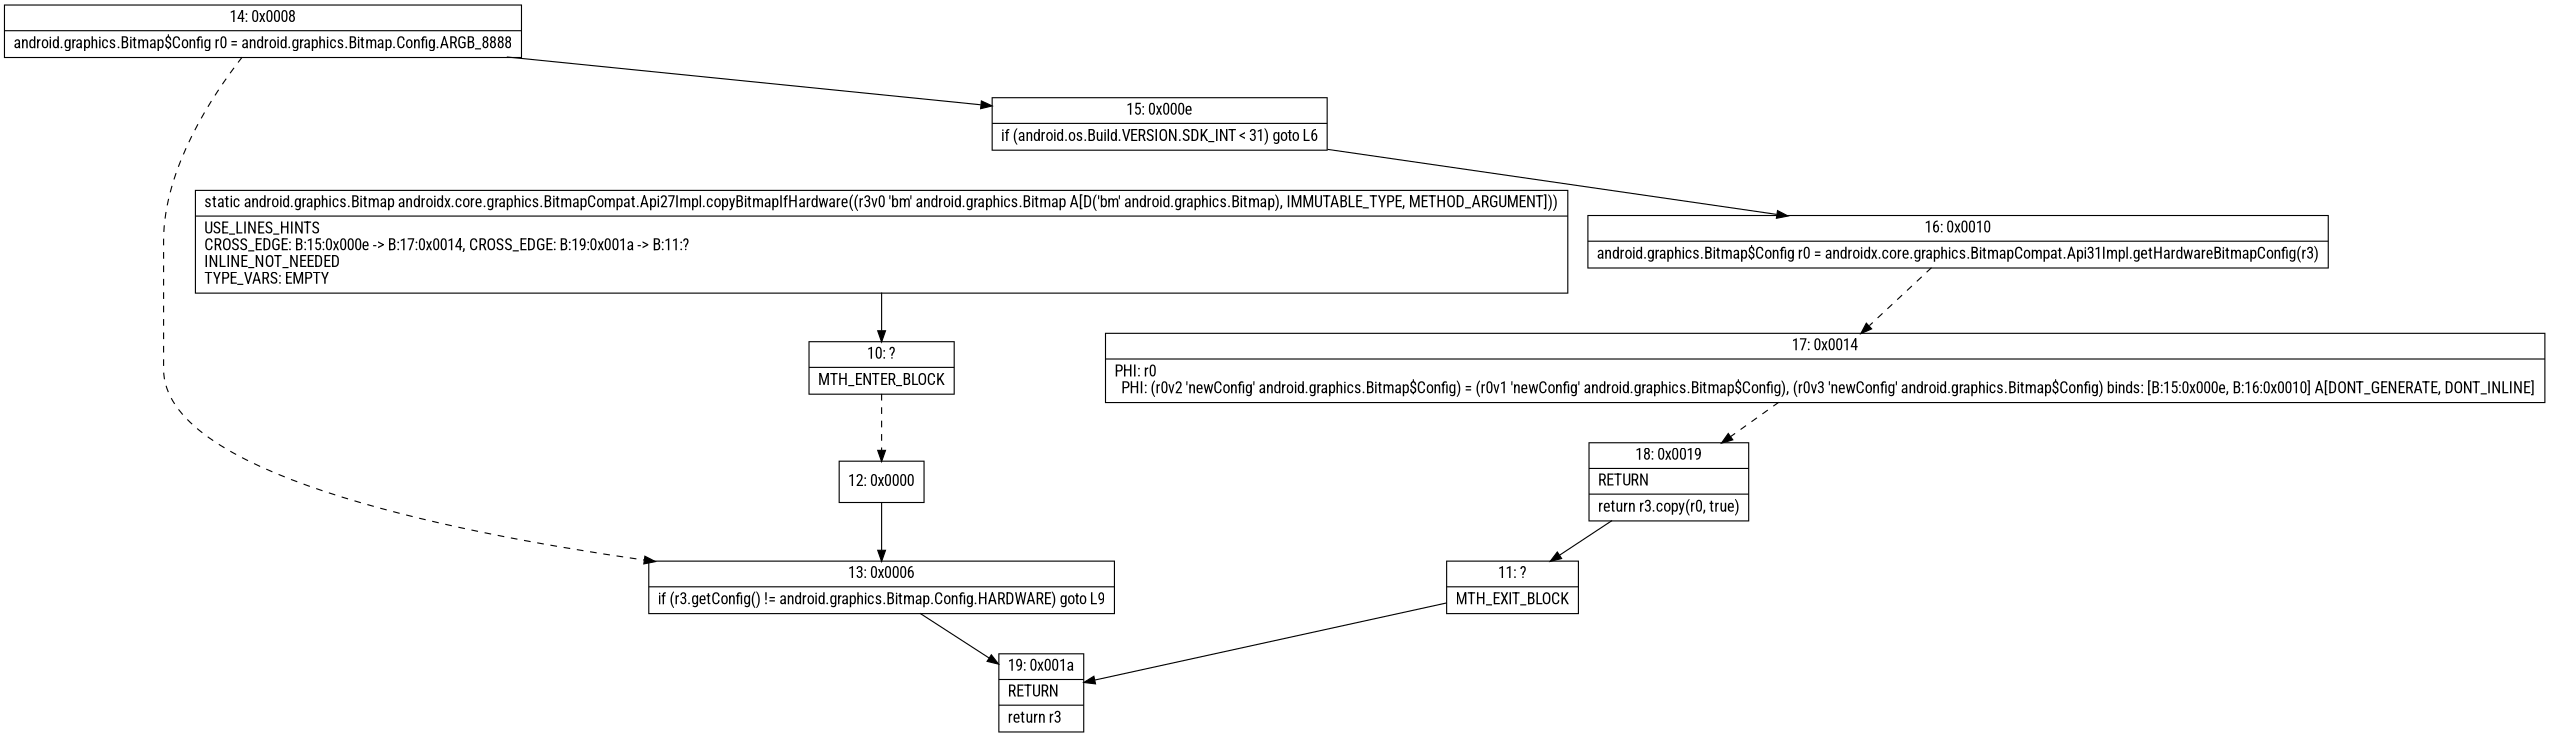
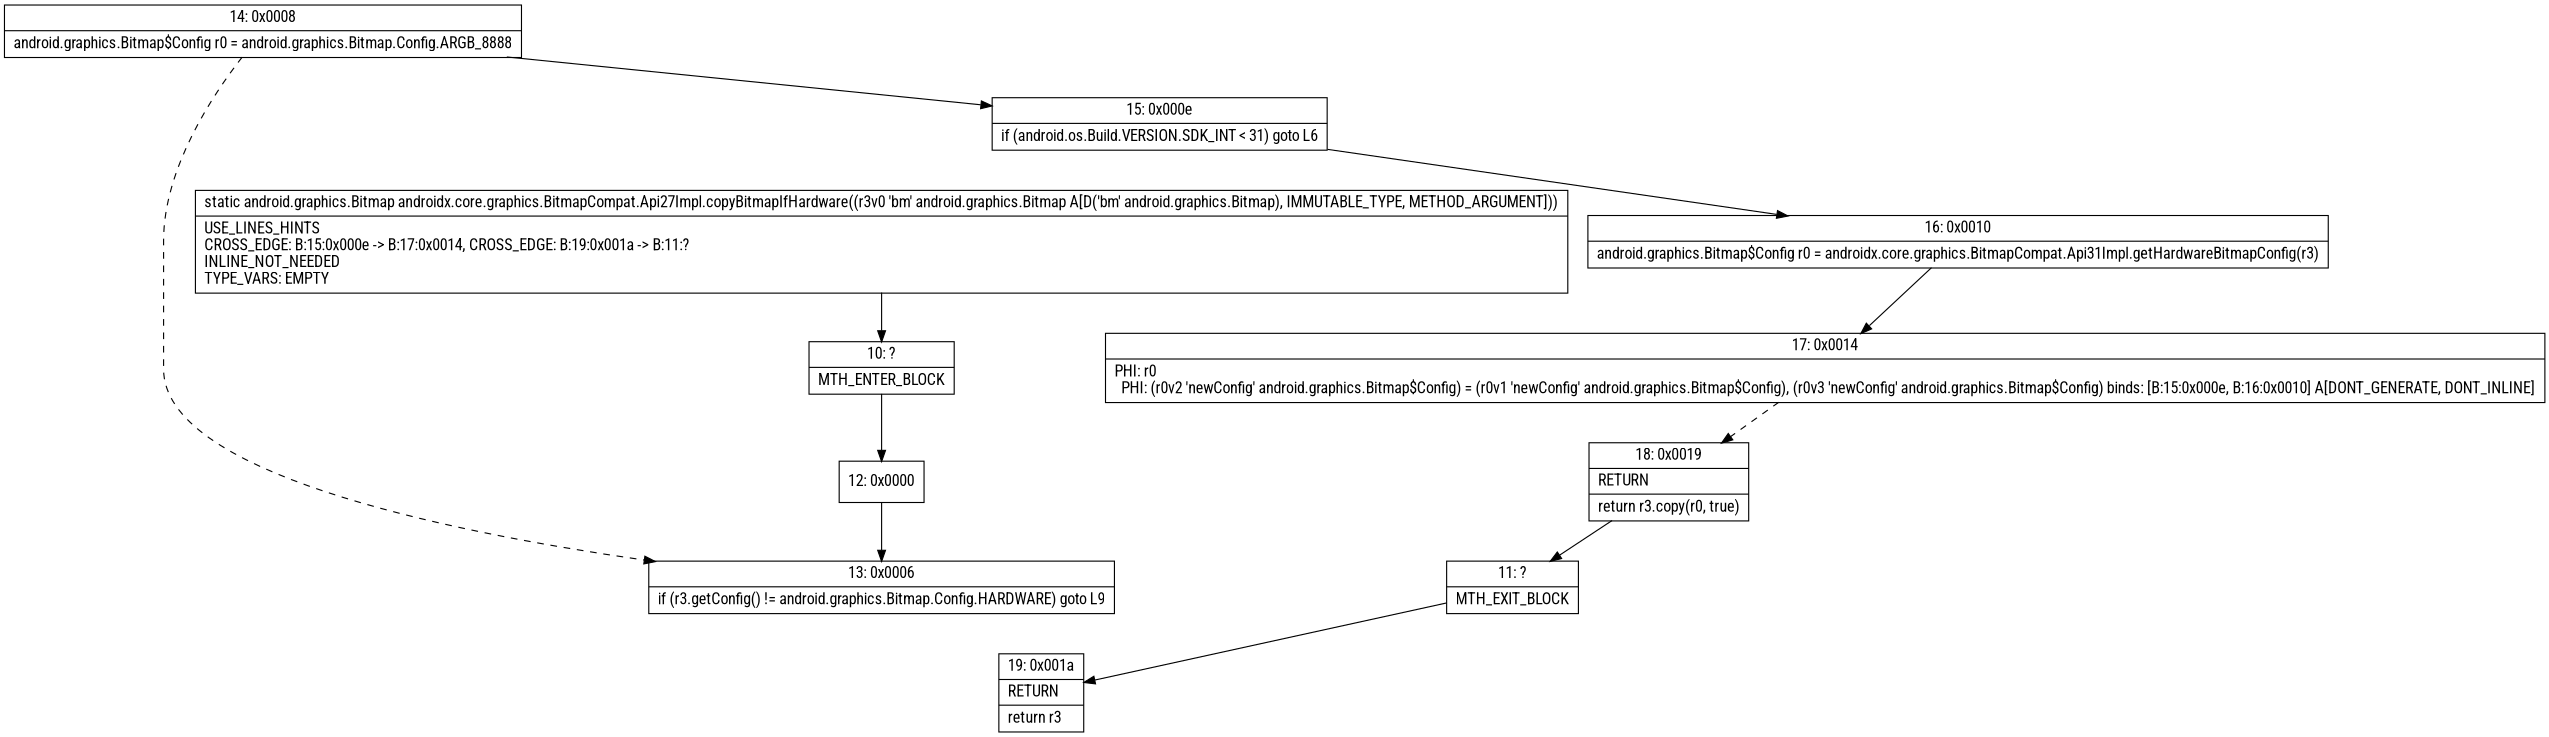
edge "16: 0x0010" -> "17: 0x0014": style dashed -> solid
edge "10: ?" -> "12: 0x0000": style dashed -> solid
edge "13: 0x0006" -> "19: 0x001a": removed
